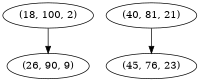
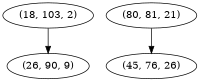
node "(18, 100, 2)": label "(18, 100, 2)" -> "(18, 103, 2)"
node "(40, 81, 21)": label "(40, 81, 21)" -> "(80, 81, 21)"
node "(45, 76, 23)": label "(45, 76, 23)" -> "(45, 76, 26)"
